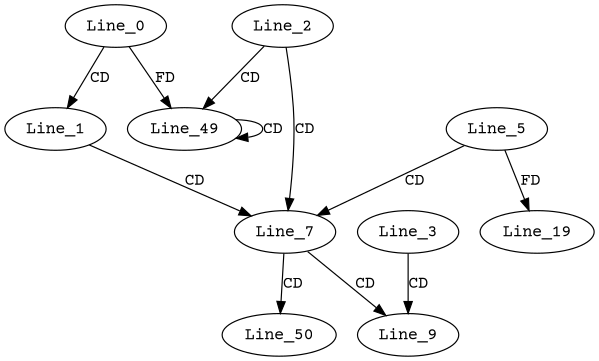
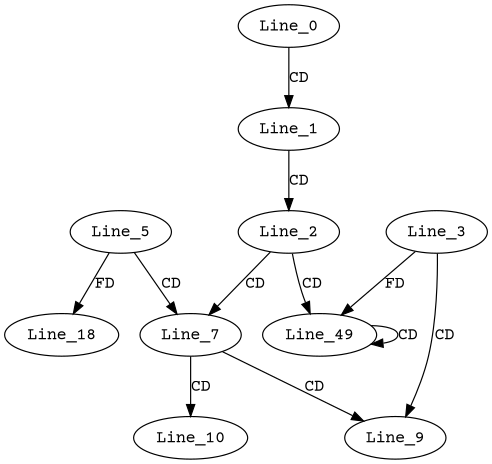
edge "Line_0" -> "Line_49": now "Line_3" -> "Line_49"
edge "Line_1" -> "Line_7": now "Line_1" -> "Line_2"
node "Line_19": label "Line_19" -> "Line_18"
node "Line_50": label "Line_50" -> "Line_10"
